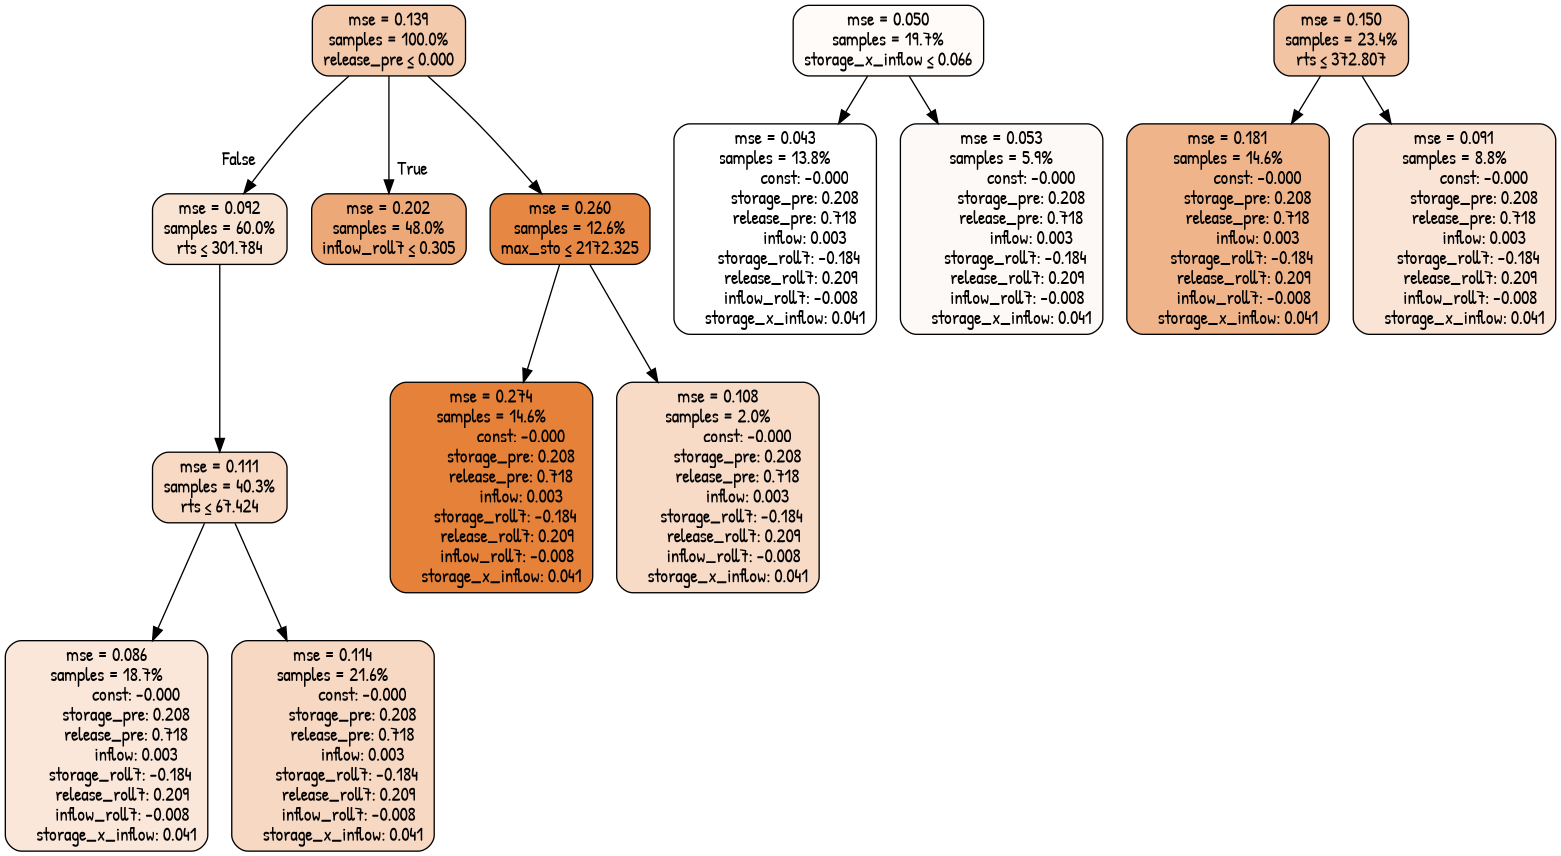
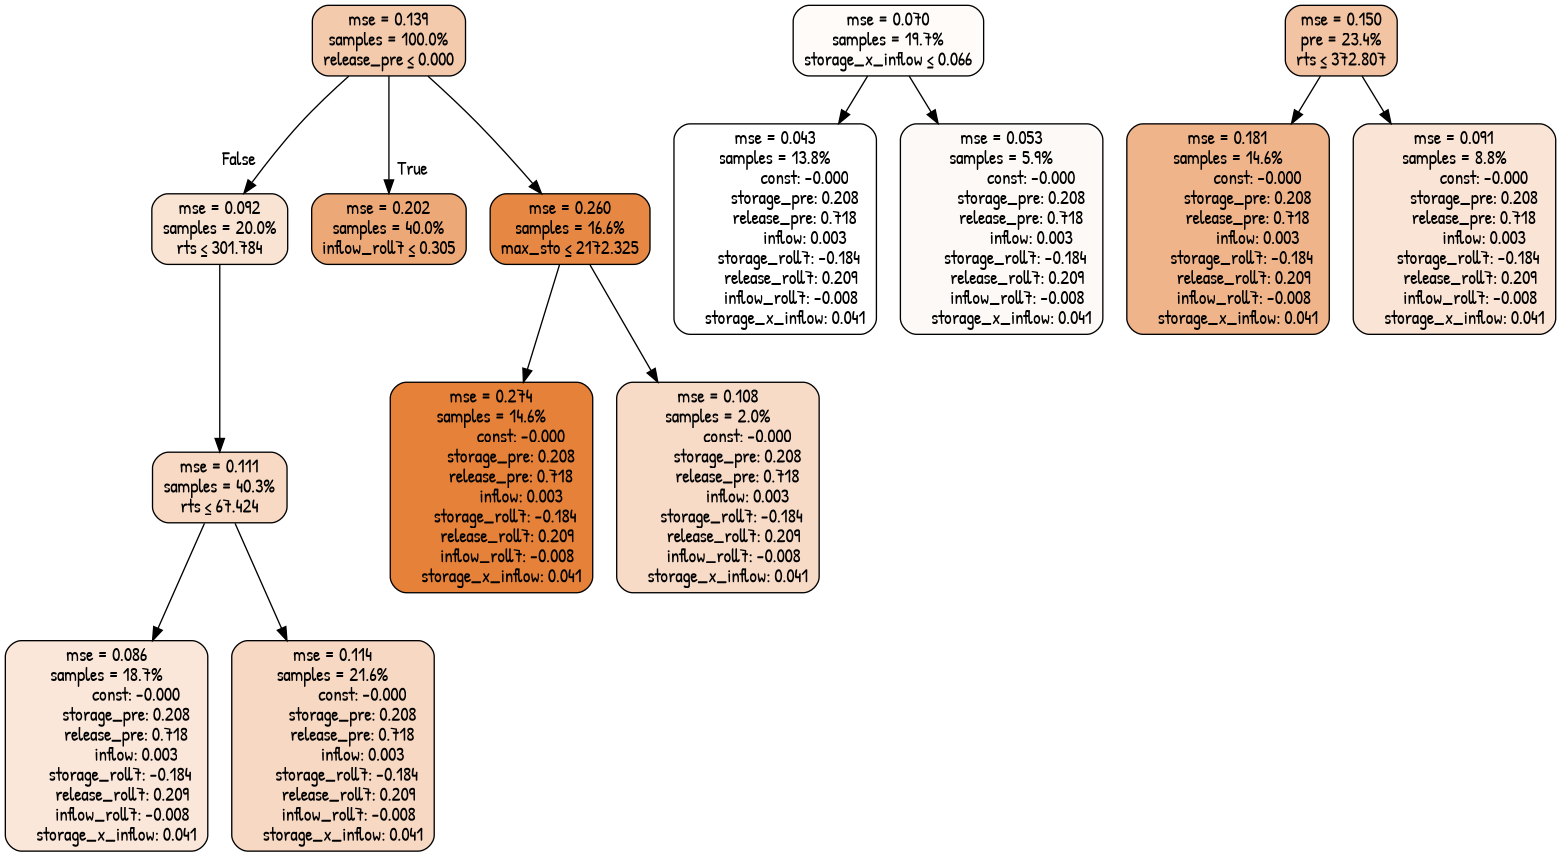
node "mse = 0.050 samples = 19.7% storage_x_inflow ≤ 0.066": label "mse = 0.050 samples = 19.7% storage_x_inflow ≤ 0.066" -> "mse = 0.070 samples = 19.7% storage_x_inflow ≤ 0.066"
node "mse = 0.150 samples = 23.4% rts ≤ 372.807": label "mse = 0.150 samples = 23.4% rts ≤ 372.807" -> "mse = 0.150 pre = 23.4% rts ≤ 372.807"
node "mse = 0.092 samples = 60.0% rts ≤ 301.784": label "mse = 0.092 samples = 60.0% rts ≤ 301.784" -> "mse = 0.092 samples = 20.0% rts ≤ 301.784"
node "mse = 0.202 samples = 48.0% inflow_roll7 ≤ 0.305": label "mse = 0.202 samples = 48.0% inflow_roll7 ≤ 0.305" -> "mse = 0.202 samples = 40.0% inflow_roll7 ≤ 0.305"
node "mse = 0.260 samples = 12.6% max_sto ≤ 2172.325": label "mse = 0.260 samples = 12.6% max_sto ≤ 2172.325" -> "mse = 0.260 samples = 16.6% max_sto ≤ 2172.325"
